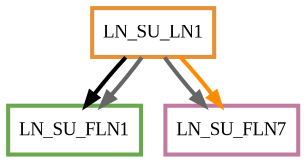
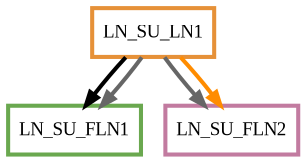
node "LN_SU_FLN7": label "LN_SU_FLN7" -> "LN_SU_FLN2"
